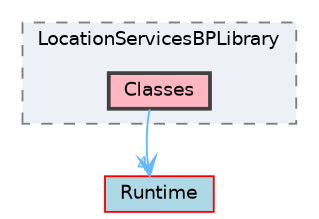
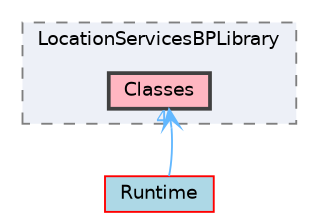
edge "Classes" -> "Runtime": reversed
